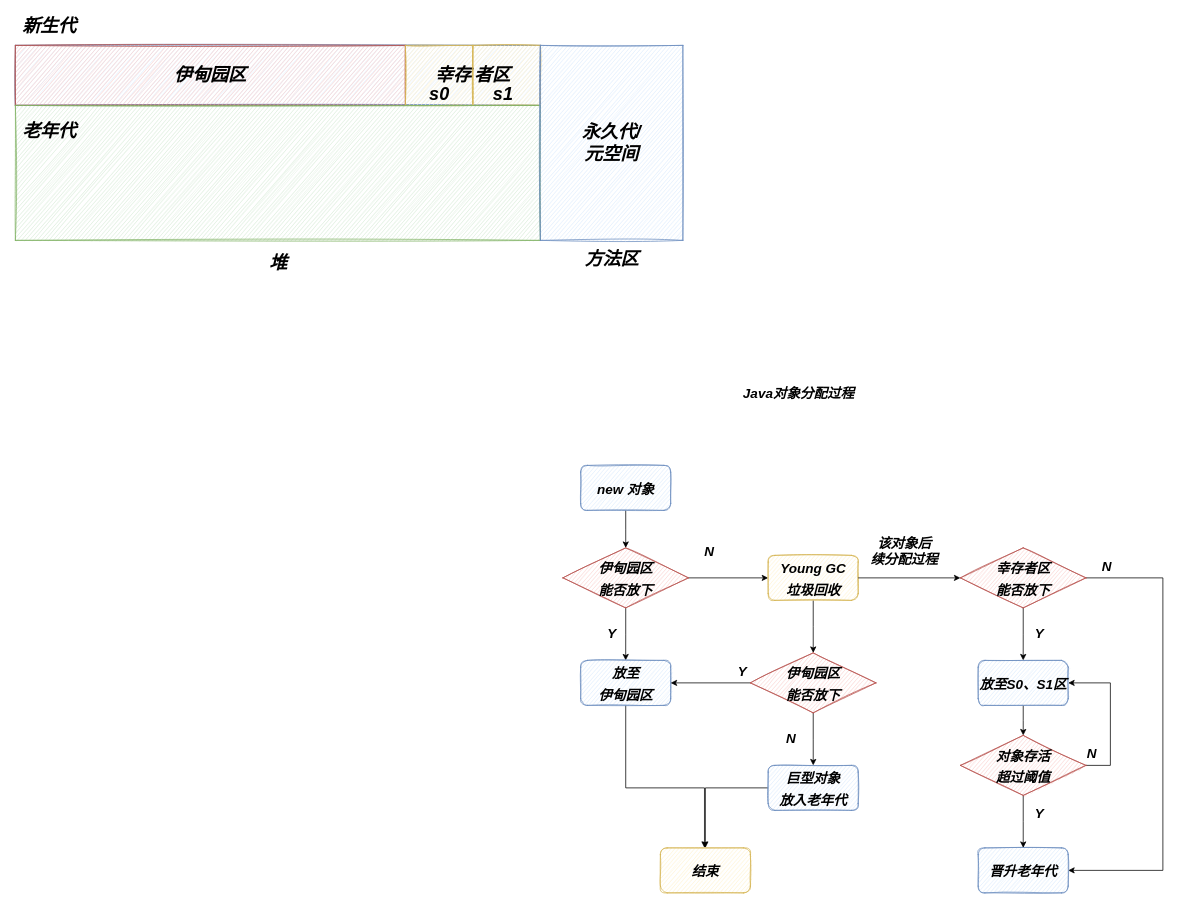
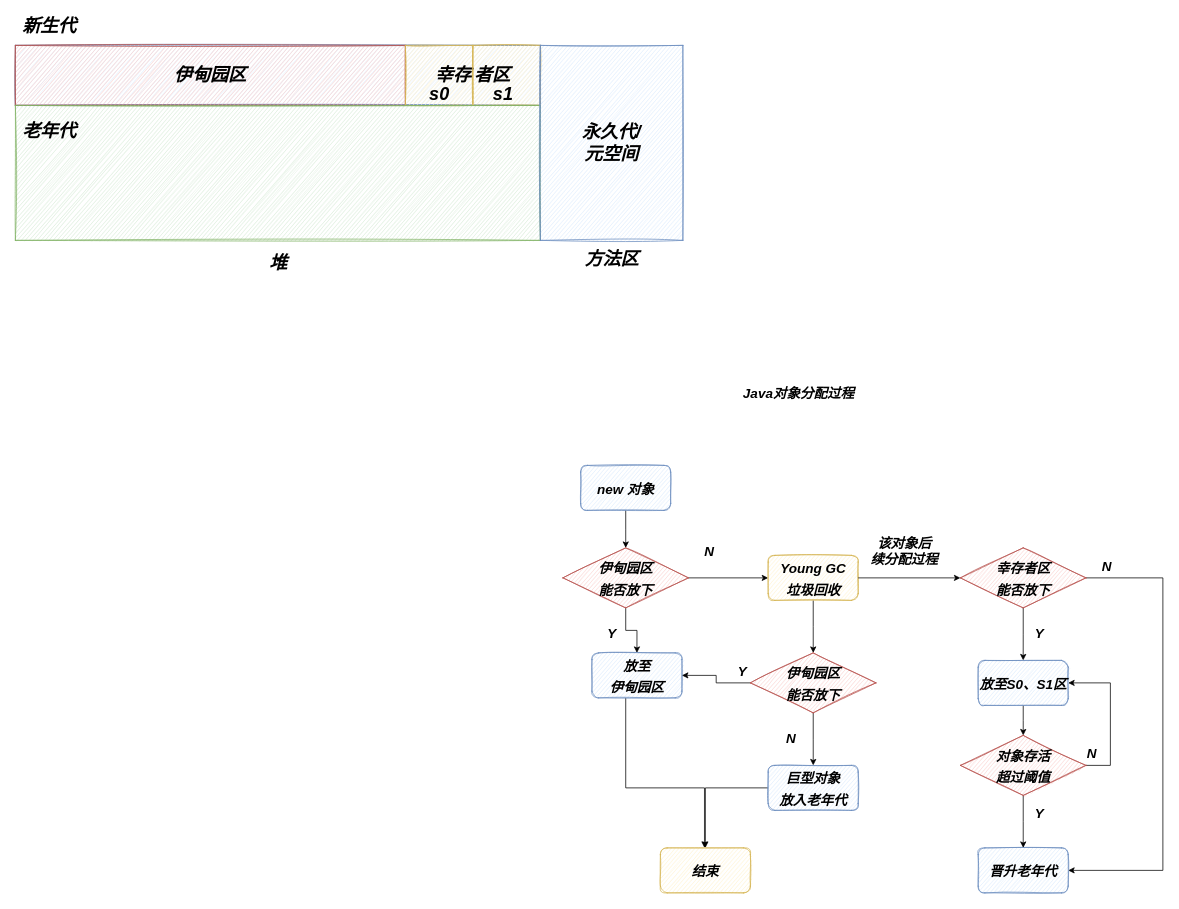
node "放至 伊甸园区": moved (626, 683) -> (637, 675)
